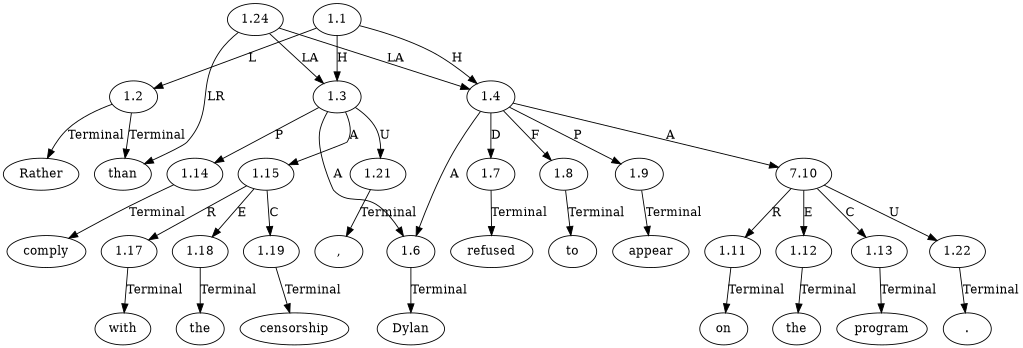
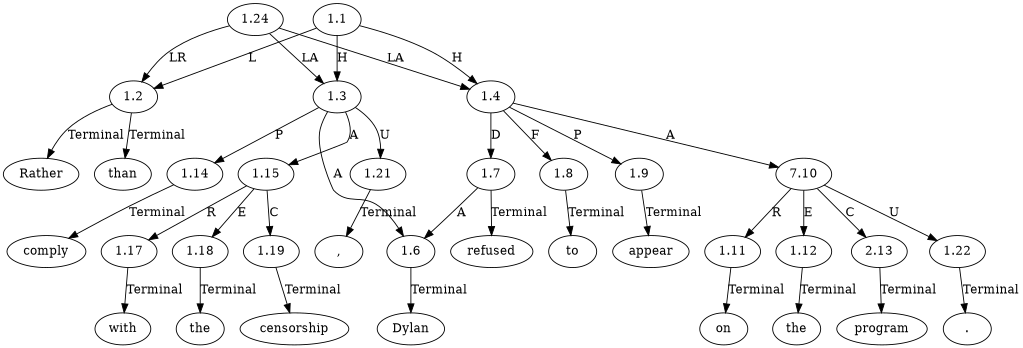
edge "1.24" -> "than": now "1.24" -> "1.2"
edge "1.4" -> "1.6": now "1.7" -> "1.6"
node "1.13": label "1.13" -> "2.13"
